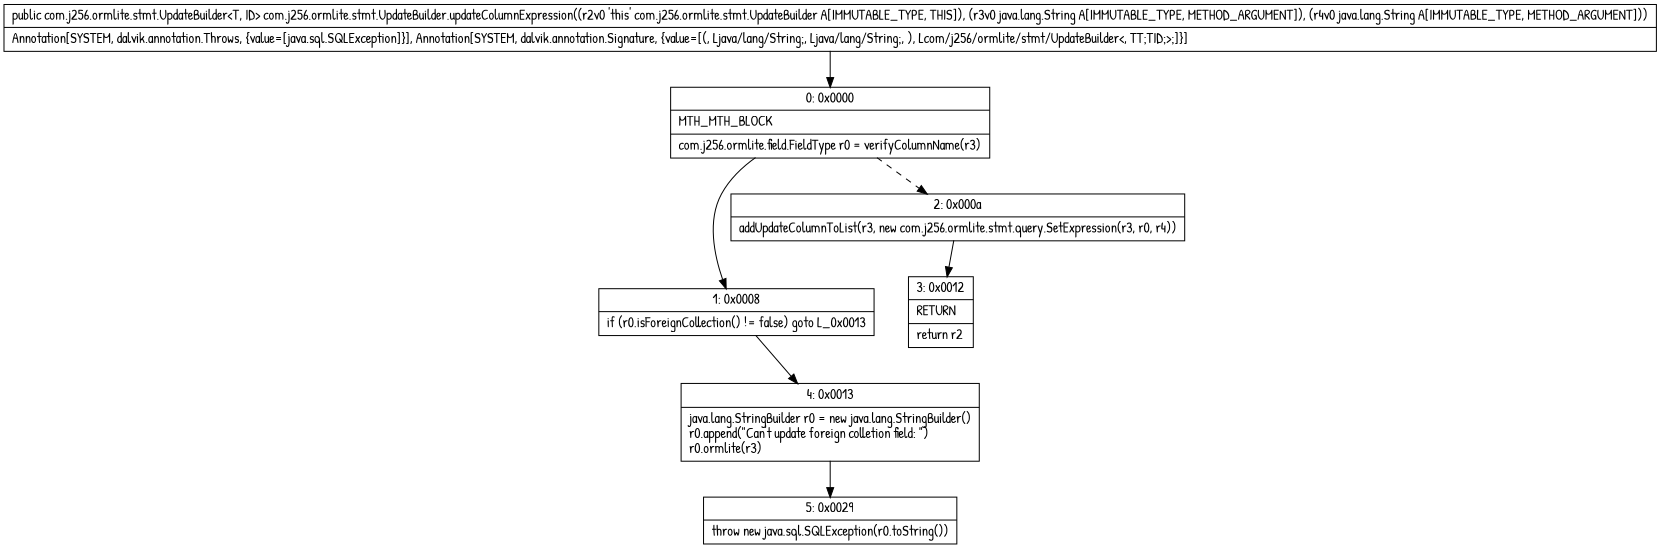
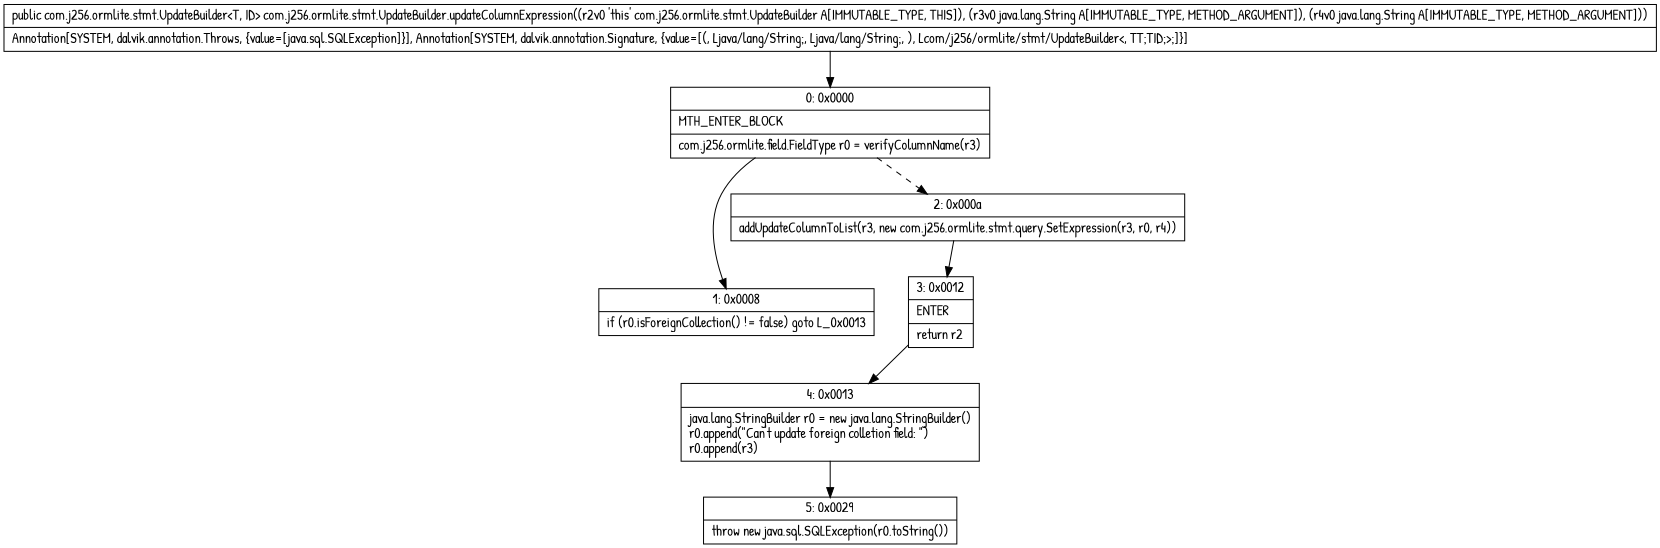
node "0: 0x0000": text "MTH_MTH_BLOCK" -> "MTH_ENTER_BLOCK"
node "3: 0x0012": text "RETURN" -> "ENTER"
edge "1: 0x0008" -> "4: 0x0013": now "3: 0x0012" -> "4: 0x0013"
node "4: 0x0013": text "r0.ormlite(r3)" -> "r0.append(r3)"
